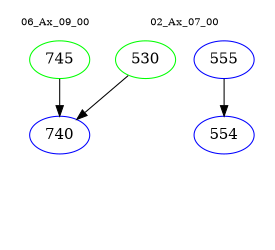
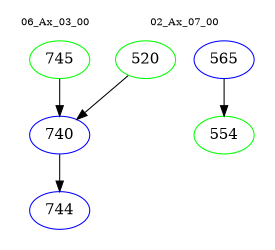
cluster "06_Ax_09_00": label "06_Ax_09_00" -> "06_Ax_03_00"
node "530": label "530" -> "520"
node "555": label "555" -> "565"
node "554": color blue -> green
node "744": added
